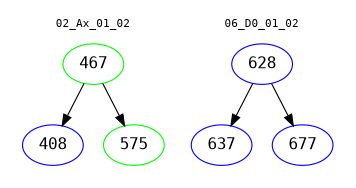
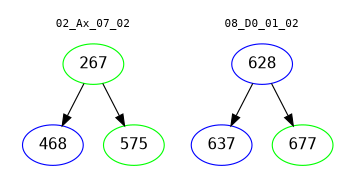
cluster "02_Ax_01_02": label "02_Ax_01_02" -> "02_Ax_07_02"
cluster "06_D0_01_02": label "06_D0_01_02" -> "08_D0_01_02"
node "467": label "467" -> "267"
node "408": label "408" -> "468"
node "677": color blue -> green
